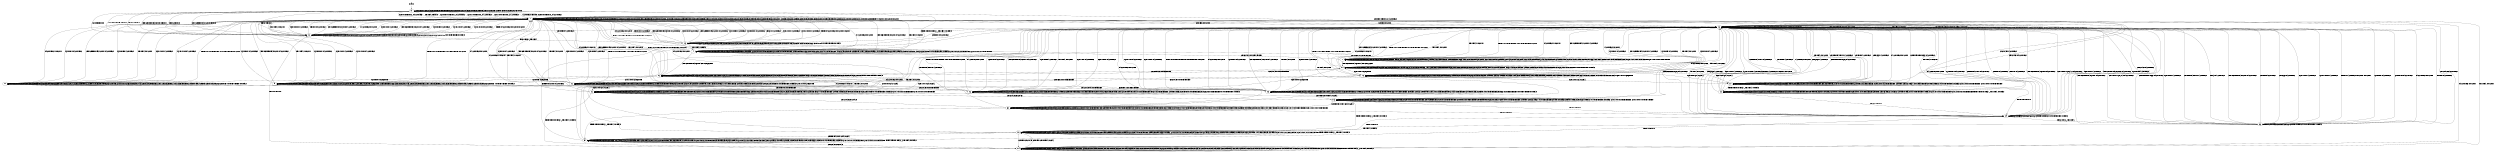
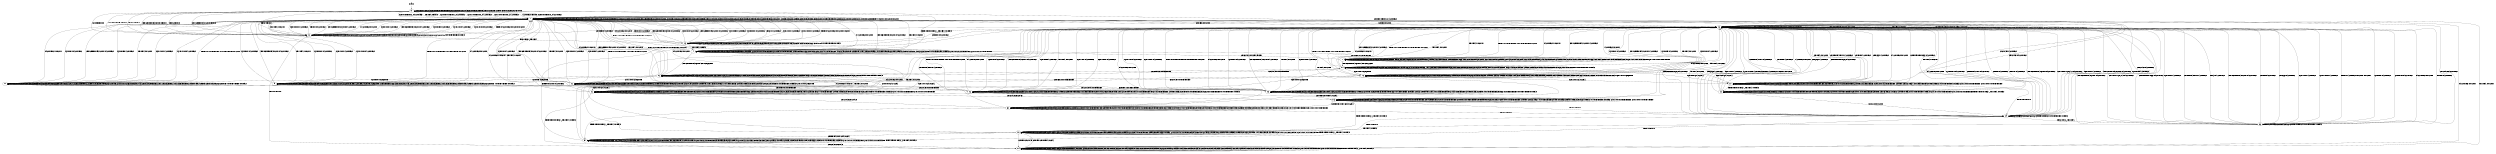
edge "s3" -> "s2": reversed
edge "s22" -> "s19": label "KEXINIT/KEXINIT" -> "UA_PW_OK/NO_CONN"
